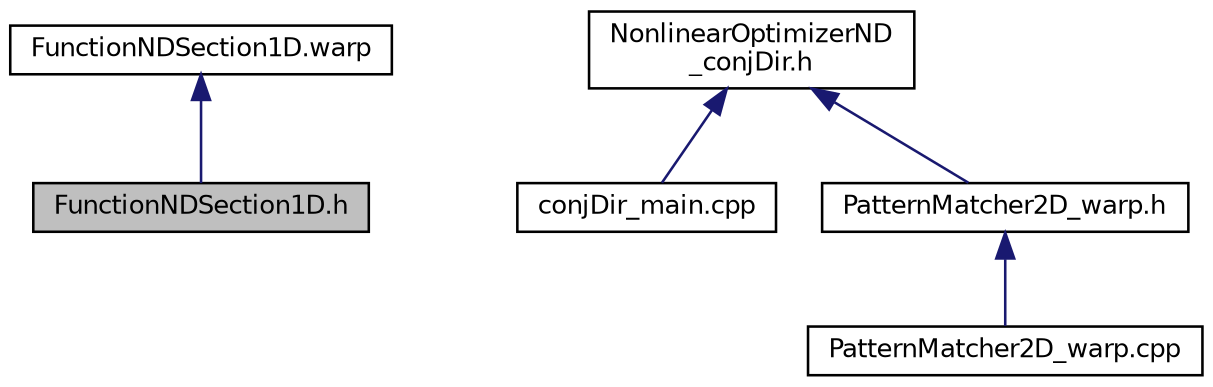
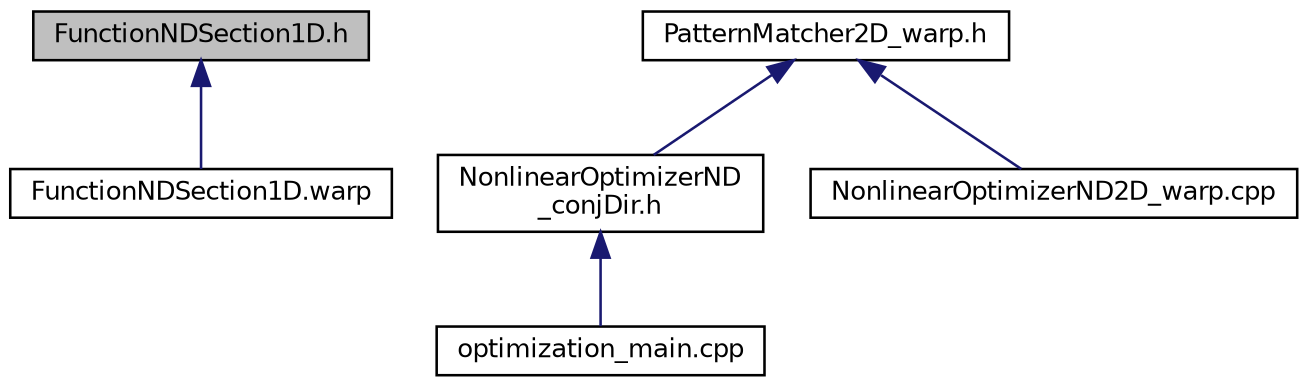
edge "FunctionNDSection1D.h" -> "FunctionNDSection1D.warp": reversed
edge "PatternMatcher2D_warp.h" -> "NonlinearOptimizerND _conjDir.h": reversed
node "conjDir_main.cpp": label "conjDir_main.cpp" -> "optimization_main.cpp"
node "PatternMatcher2D_warp.cpp": label "PatternMatcher2D_warp.cpp" -> "NonlinearOptimizerND2D_warp.cpp"
